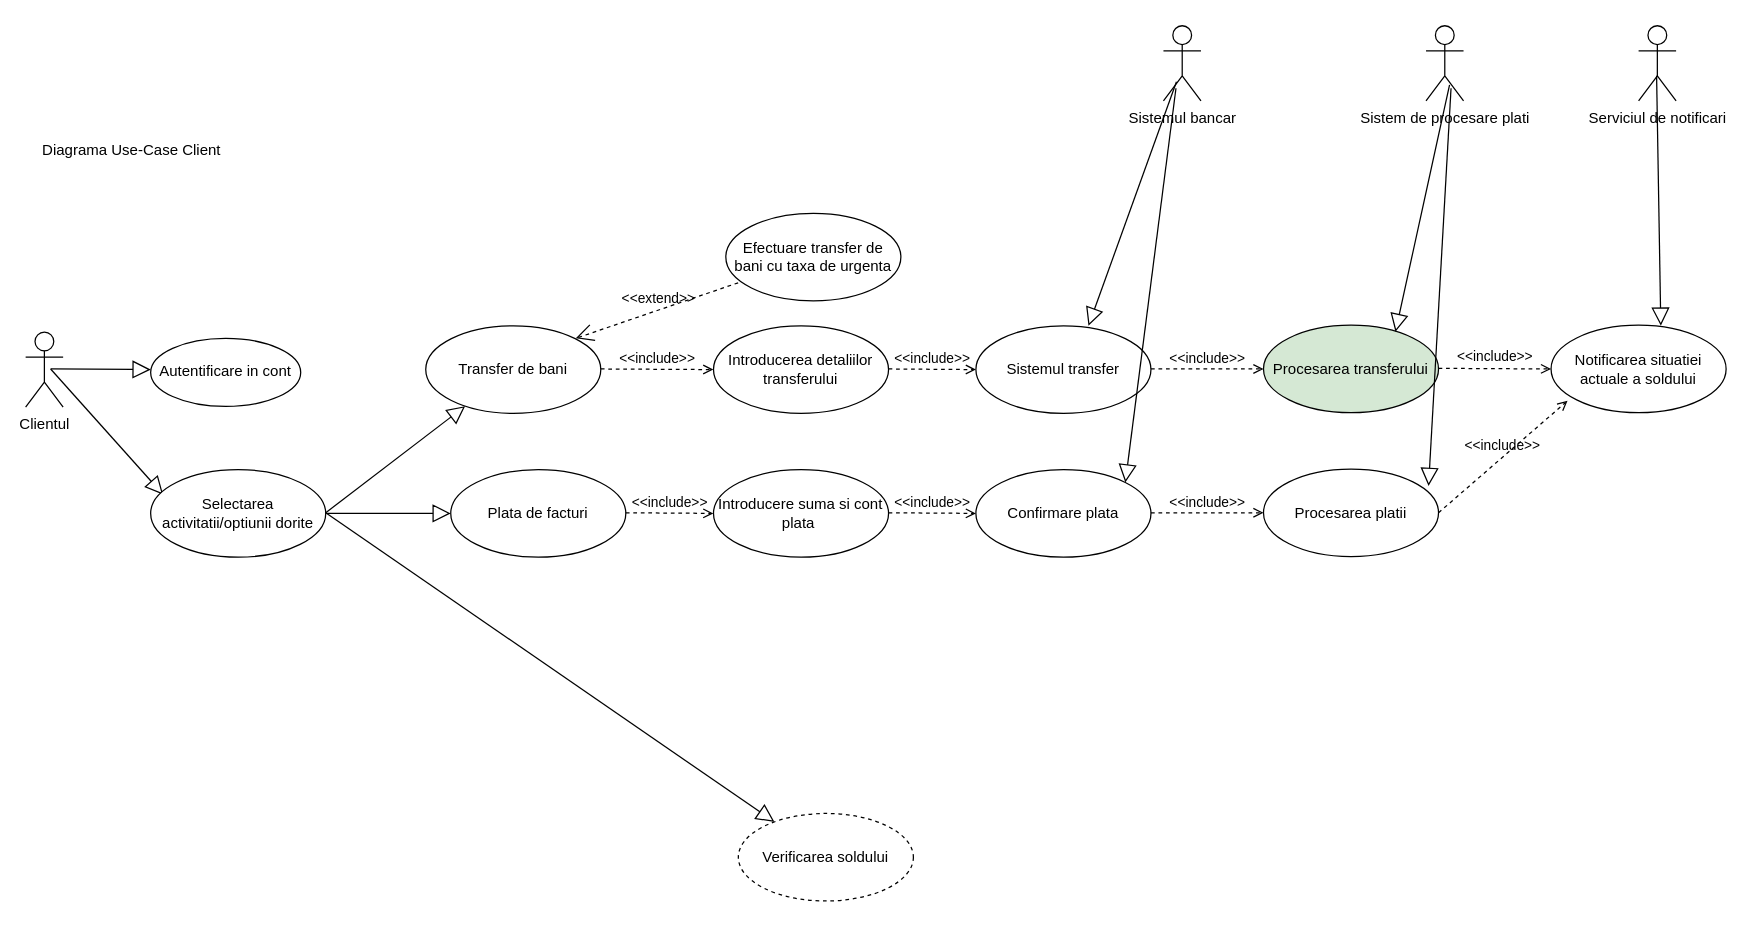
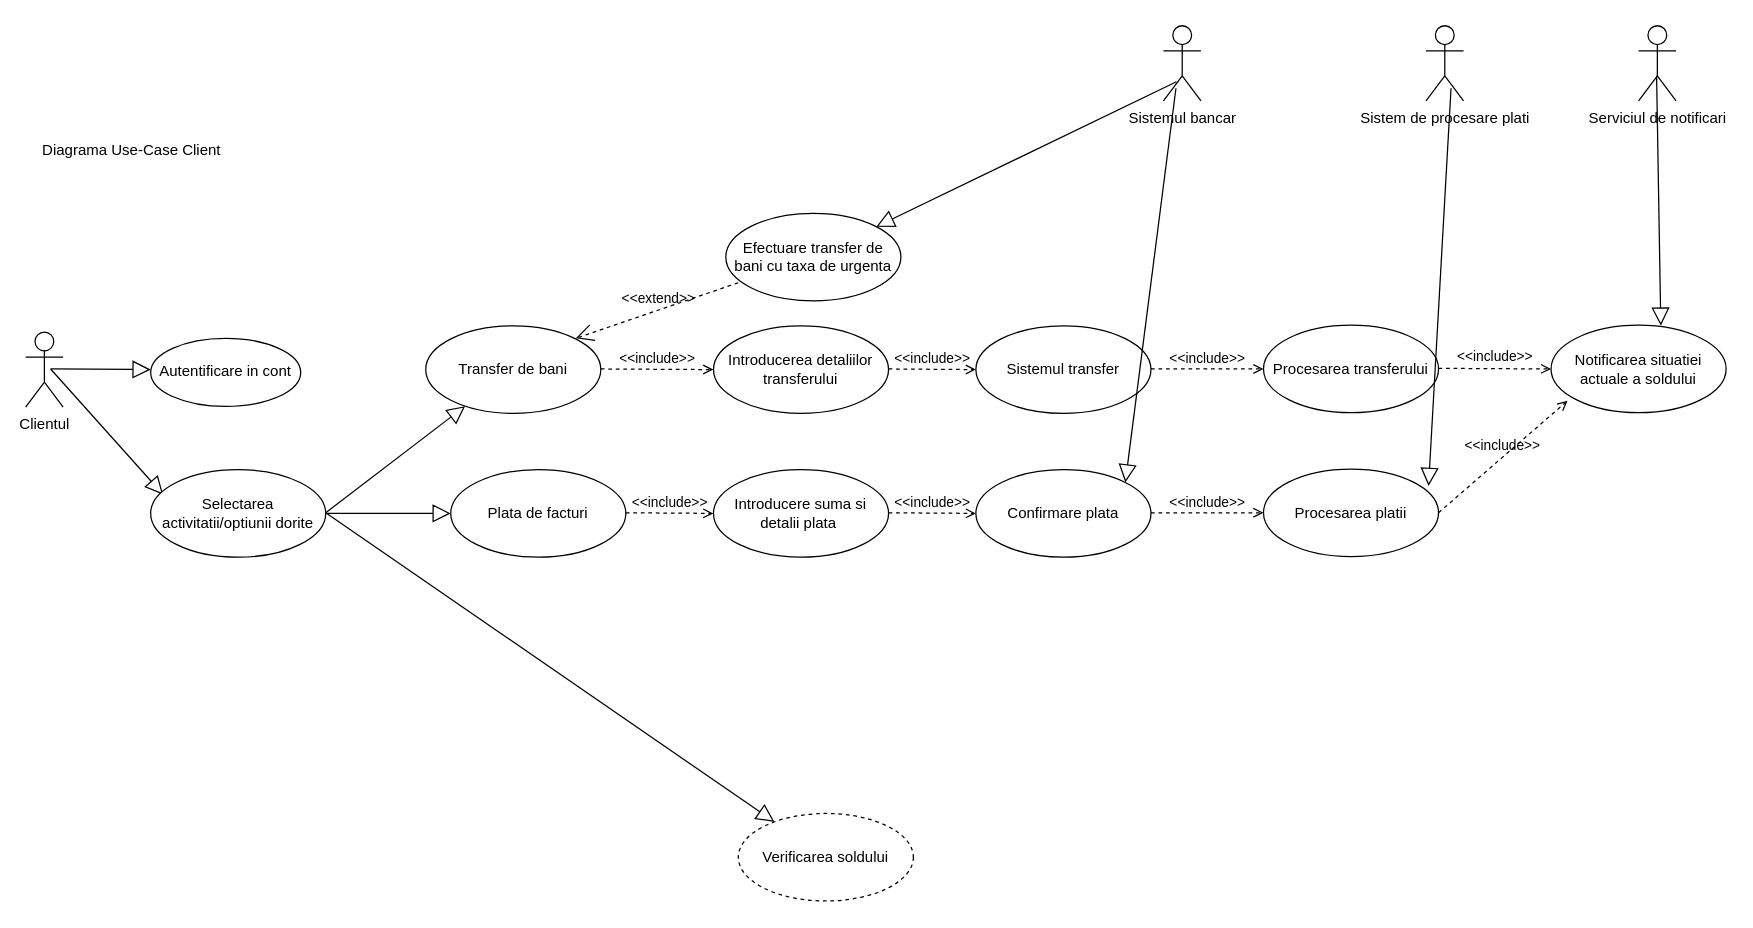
edge "Sistem de procesare plati" -> "Procesarea transferului": removed
edge "Sistemul bancar" -> "Sistemul transfer": now "Sistemul bancar" -> "Efectuare transfer de bani cu taxa de urgenta"
node "Procesarea transferului": fillcolor #d5e8d4 -> #ffffff
node "Introducere suma si cont plata": label "Introducere suma si cont plata" -> "Introducere suma si detalii plata"
